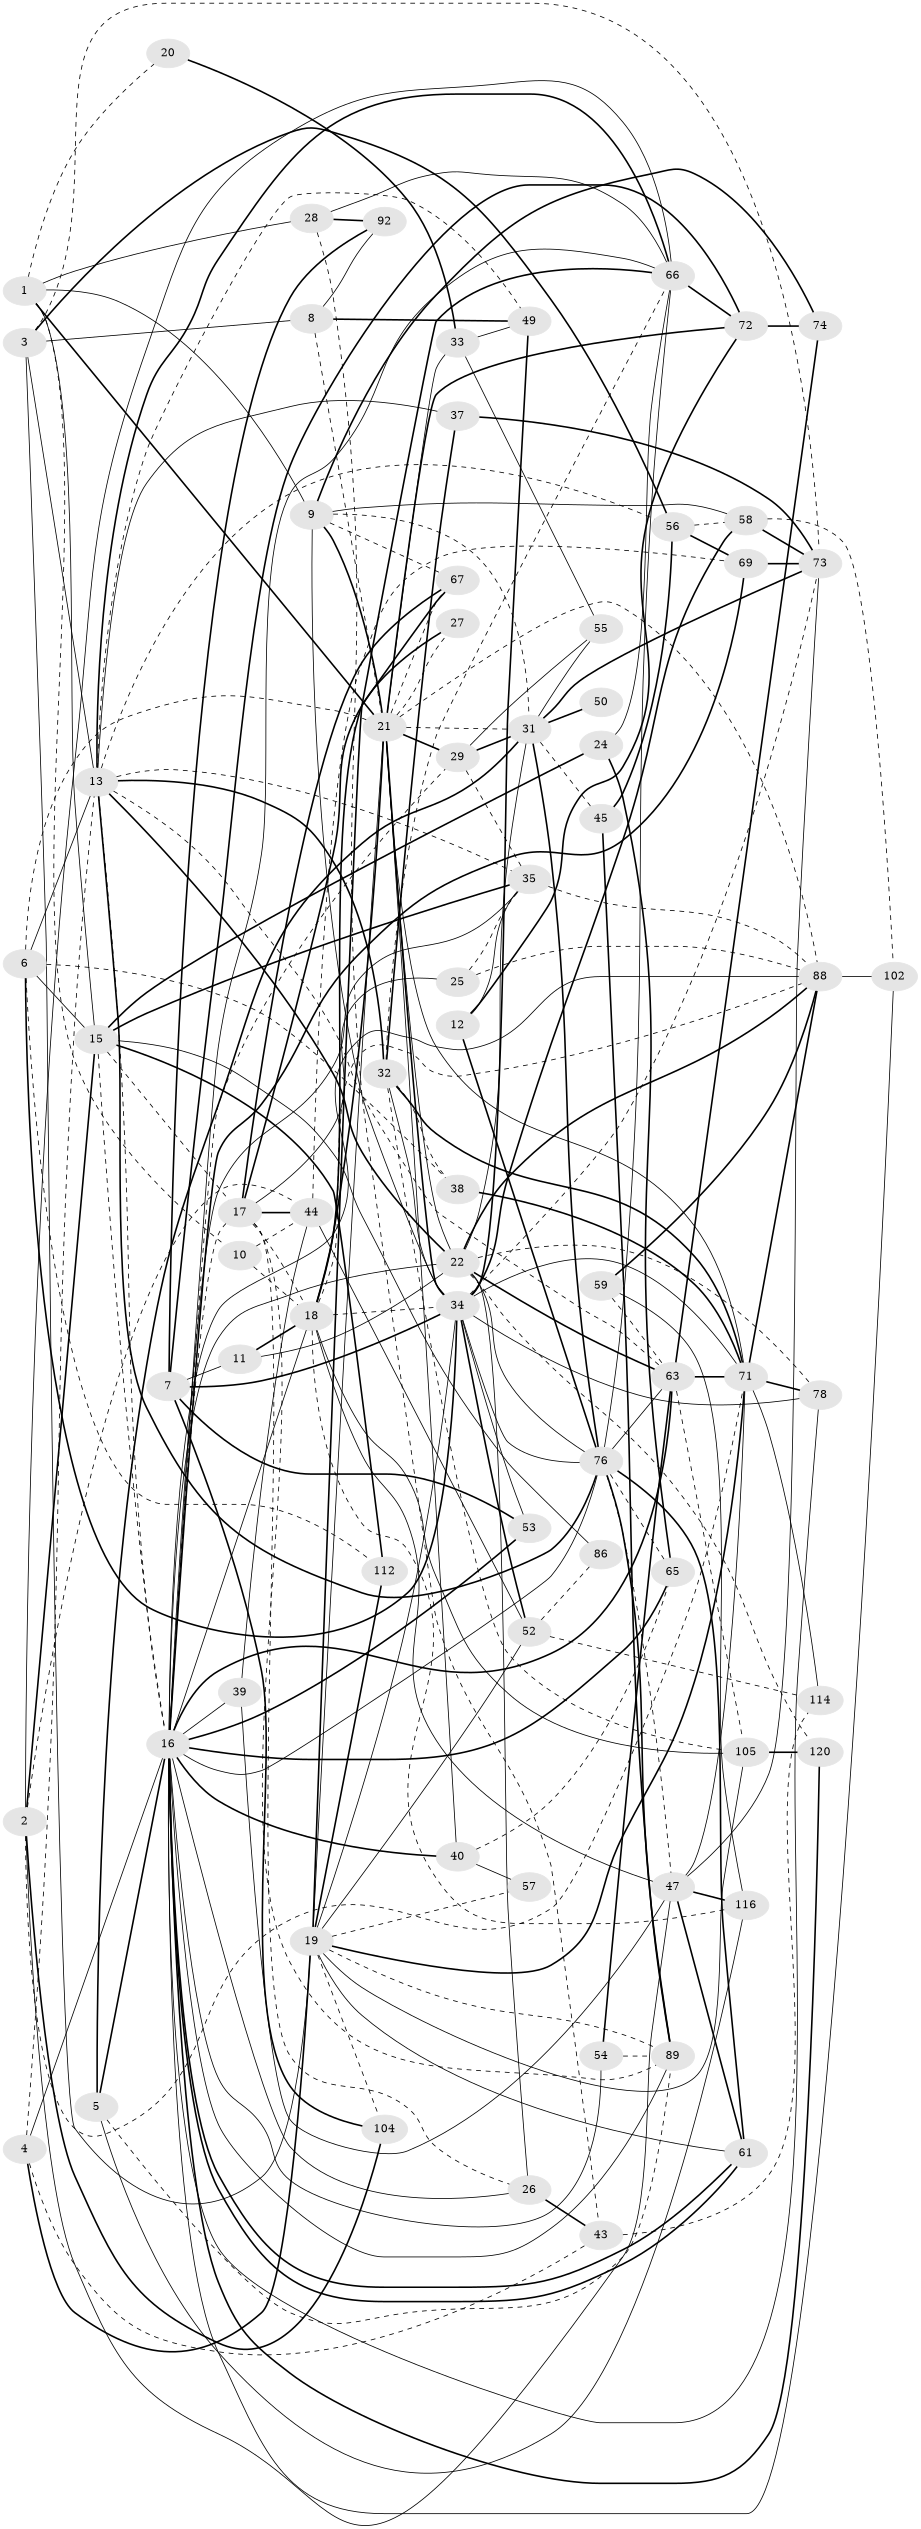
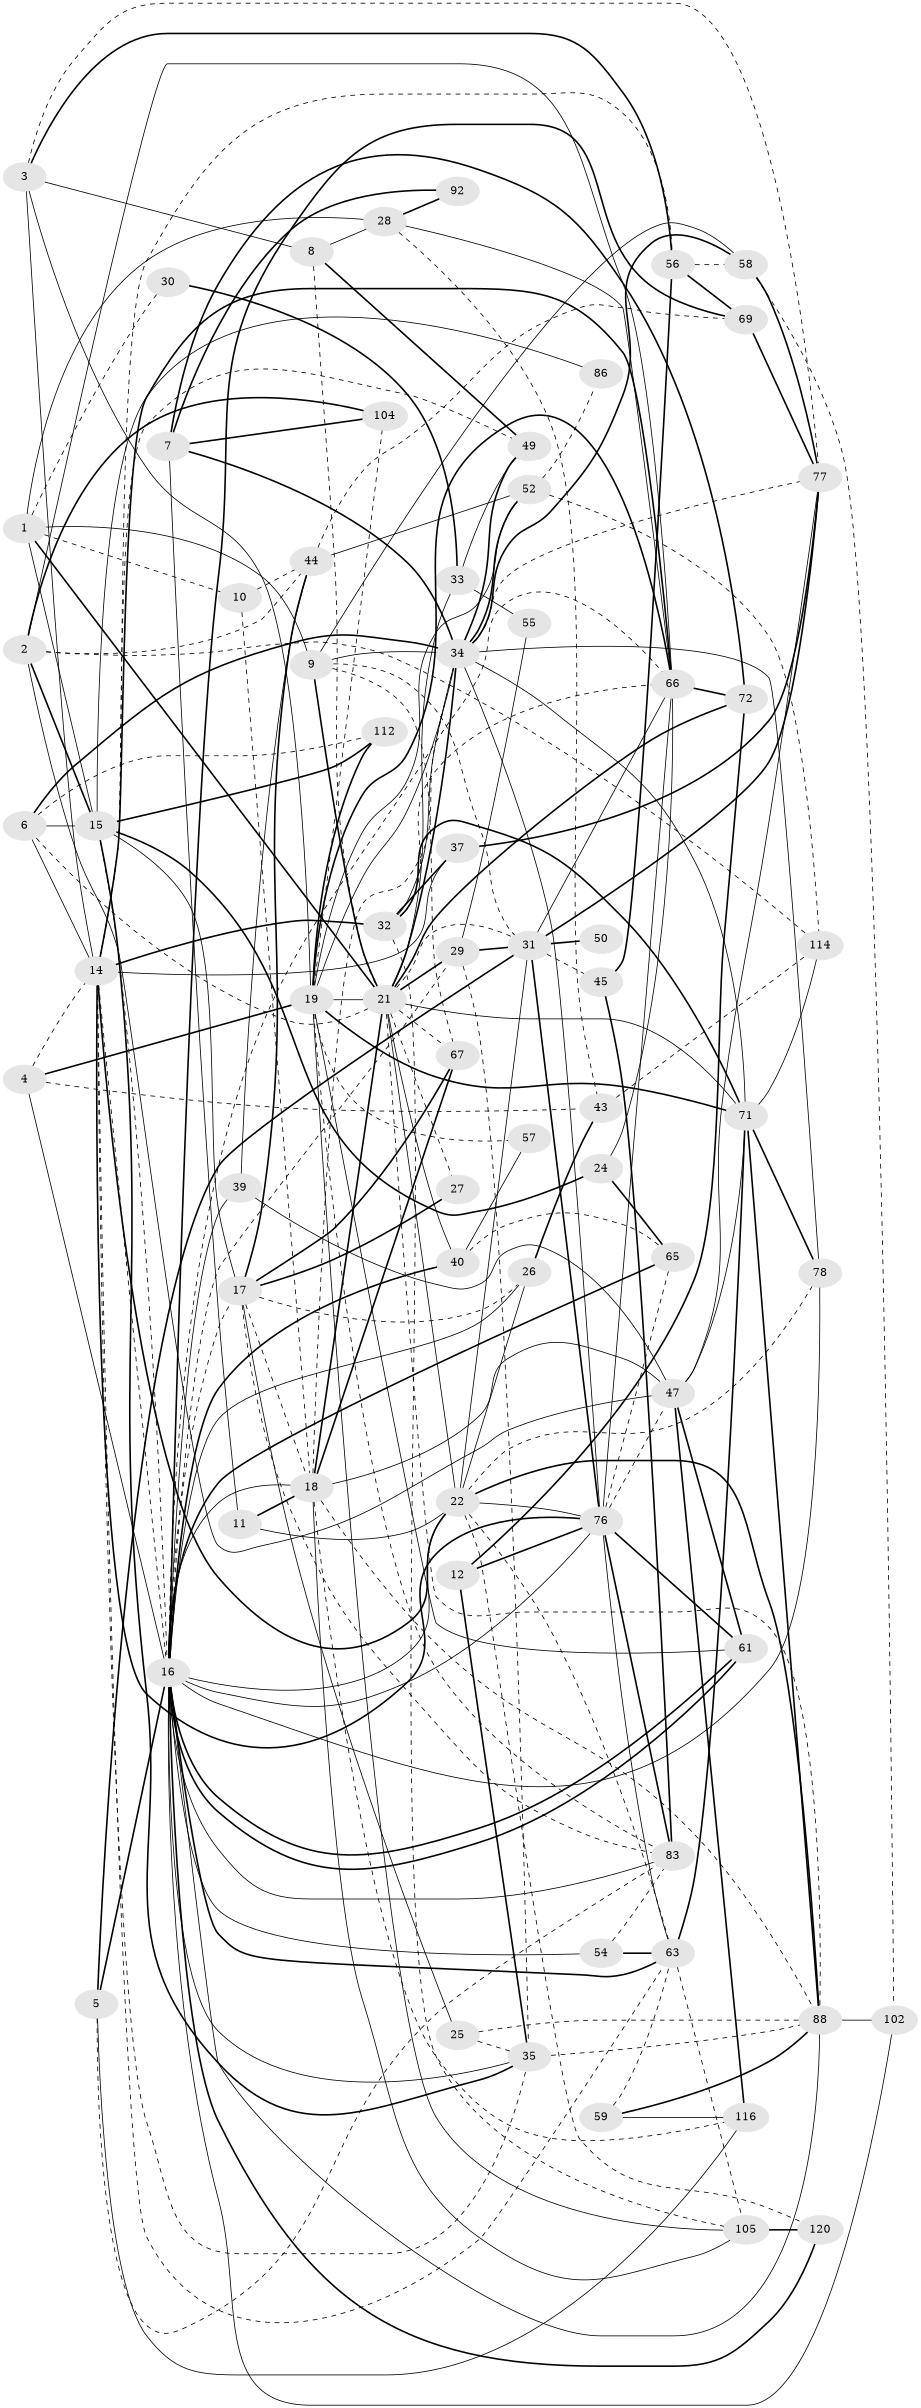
node "20": label "20" -> "30"
edge "92" -- "8": now "28" -- "8"
node "74": removed
node "73": label "73" -> "77"
edge "55" -- "31": now "66" -- "31"
node "13": label "13" -> "14"
edge "66" -- "16": style solid -> dashed
edge "35" -- "12": style solid -> bold
edge "15" -- "17": style dashed -> solid
node "38": removed
edge "22" -- "63": style bold -> dashed
node "53": removed
edge "71" -- "2": now "114" -- "2"
node "89": label "89" -> "83"
